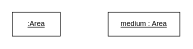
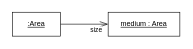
edge ":Area" -> "medium : Area": added, label "size"
